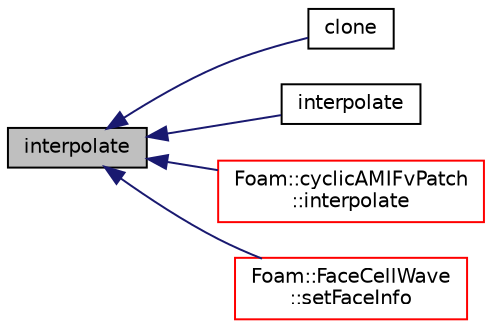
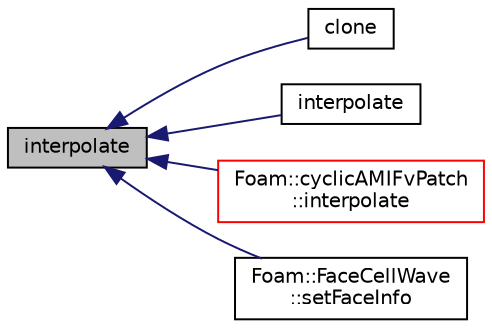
node "Foam::FaceCellWave ::setFaceInfo": color red -> black
